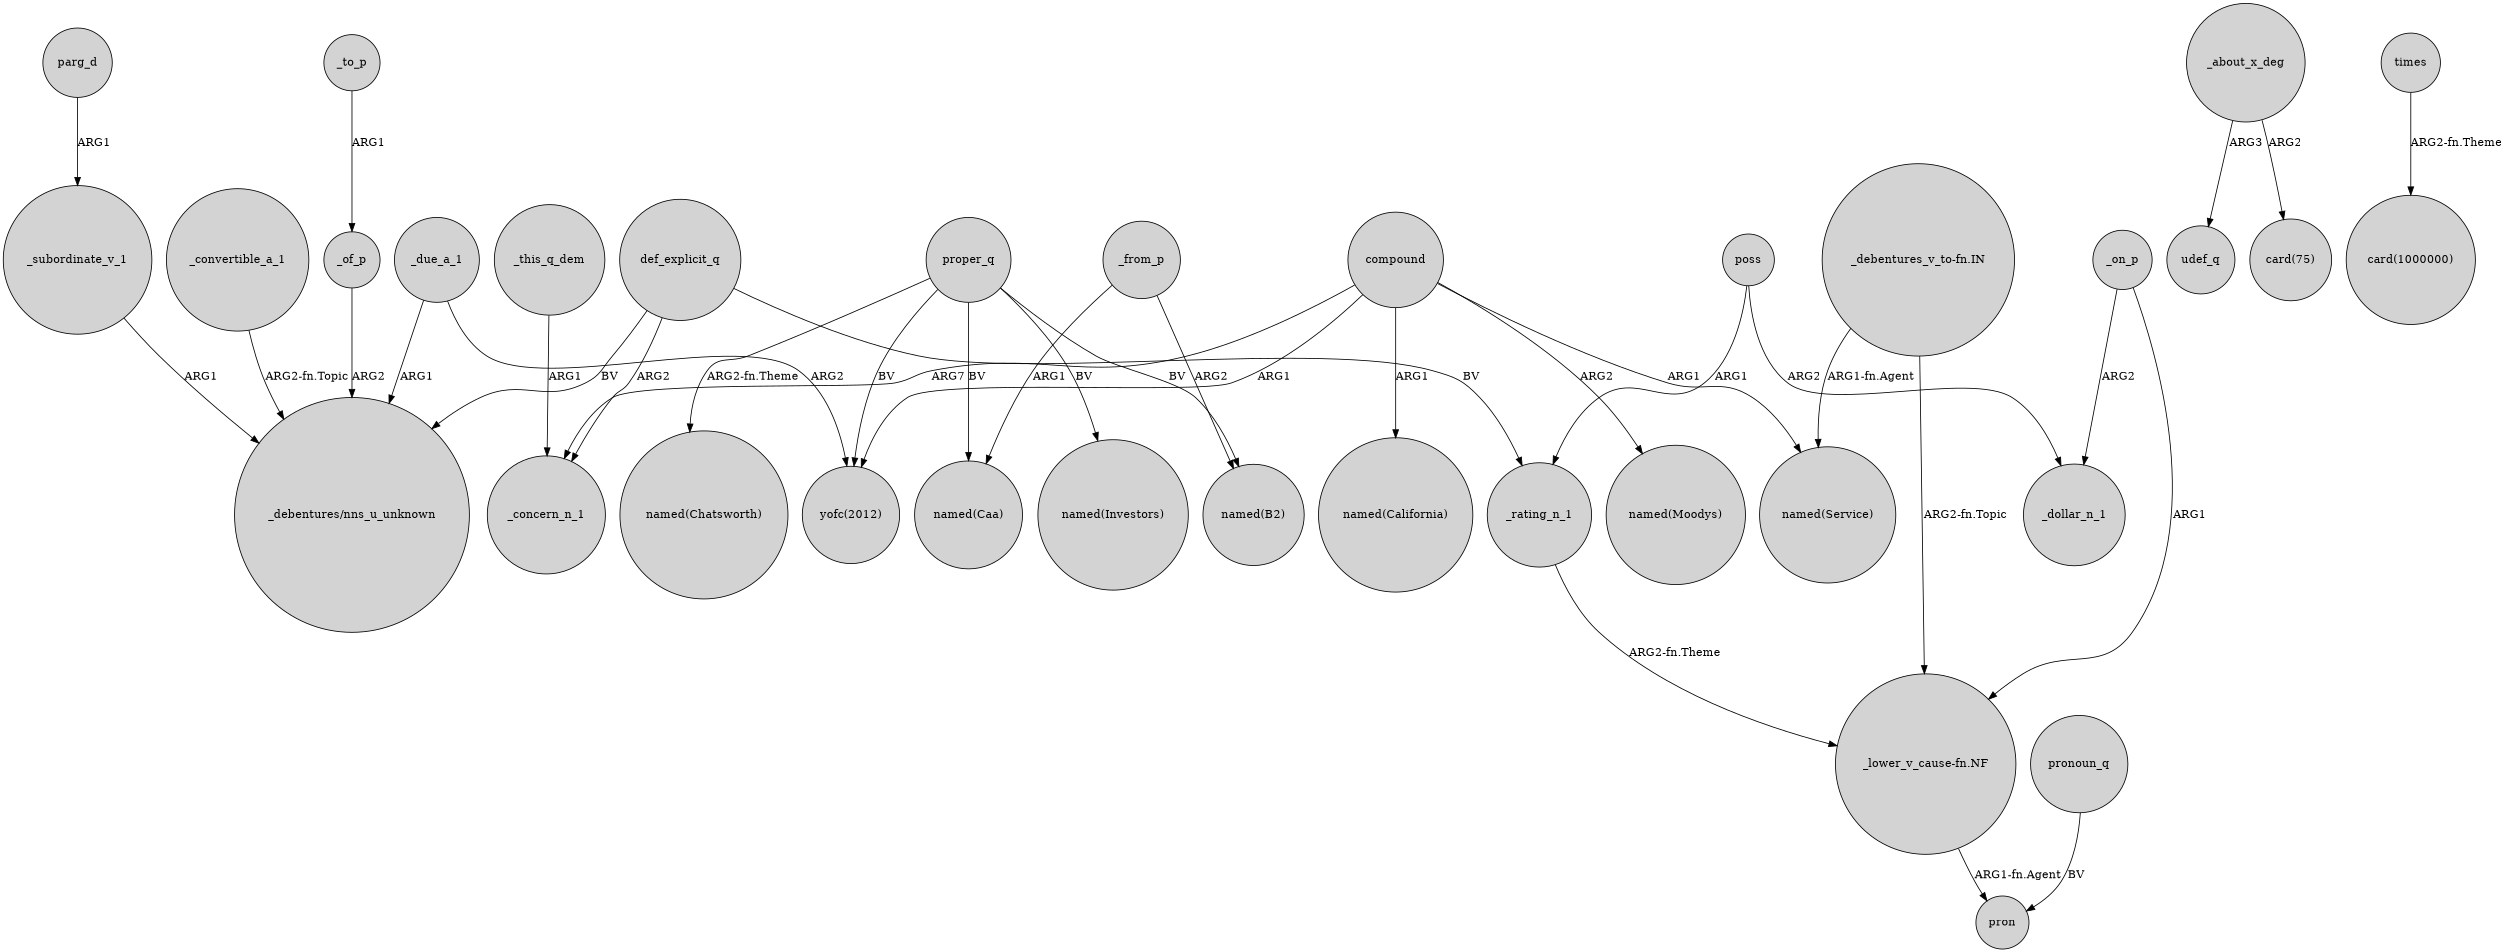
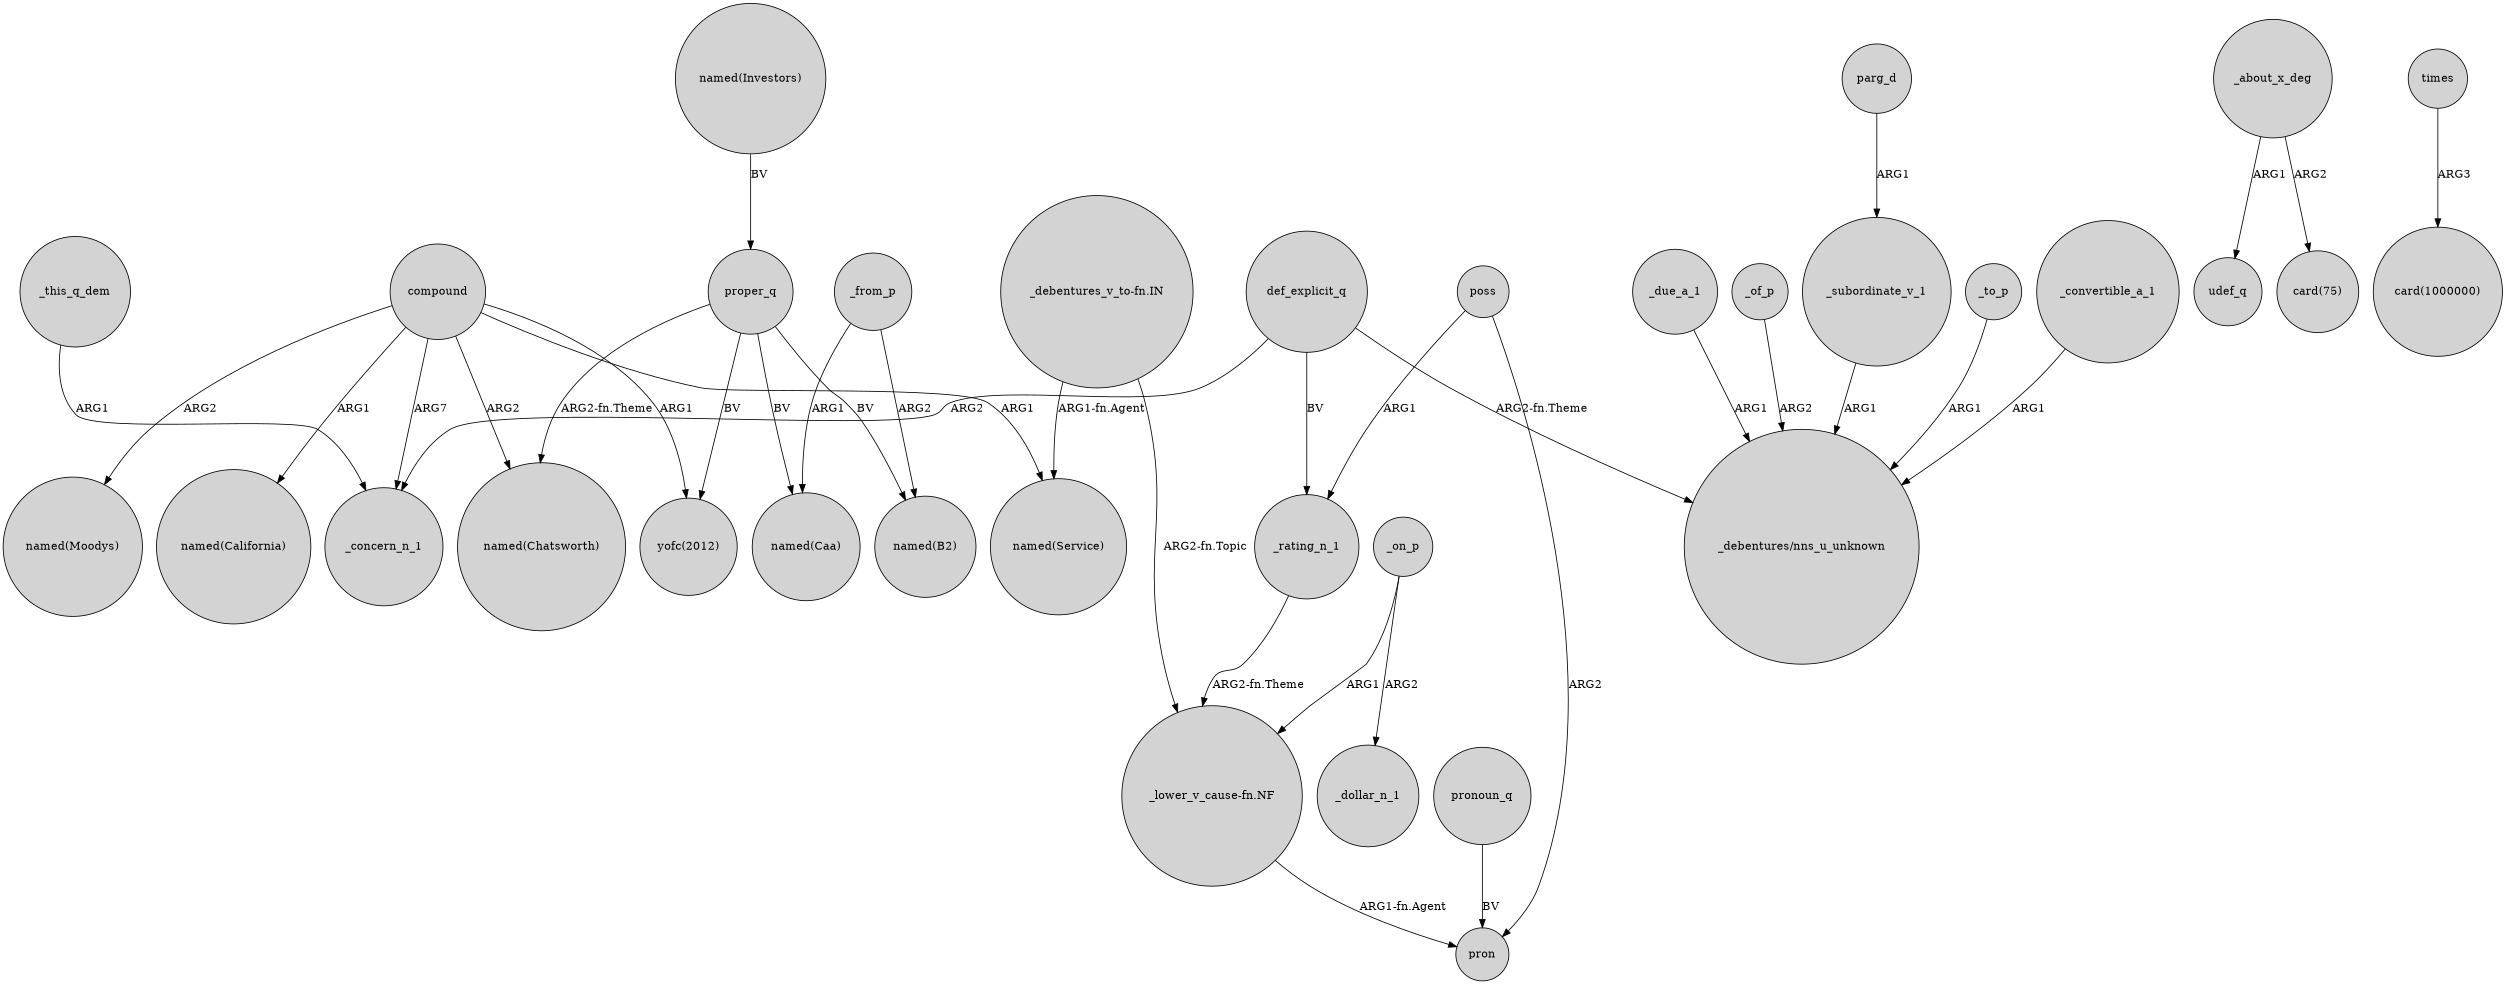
edge "_about_x_deg" -> "udef_q": label "ARG3" -> "ARG1"
edge "times" -> "card(1000000)": label "ARG2-fn.Theme" -> "ARG3"
edge "_to_p" -> "_of_p": now "_to_p" -> "_debentures/nns_u_unknown"
edge "proper_q" -> "named(Investors)": reversed
edge "_due_a_1" -> "yofc(2012)": removed, label "ARG2"
edge "_convertible_a_1" -> "_debentures/nns_u_unknown": label "ARG2-fn.Topic" -> "ARG1"
edge "def_explicit_q" -> "_debentures/nns_u_unknown": label "BV" -> "ARG2-fn.Theme"
edge "poss" -> "_dollar_n_1": now "poss" -> "pron"
edge "compound" -> "named(Chatsworth)": added, label "ARG2"
